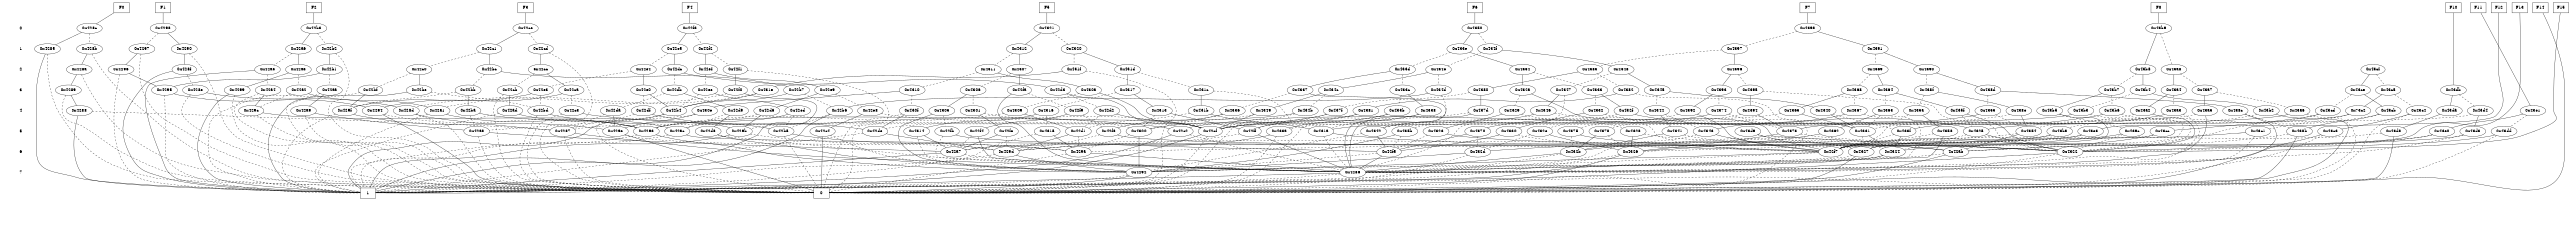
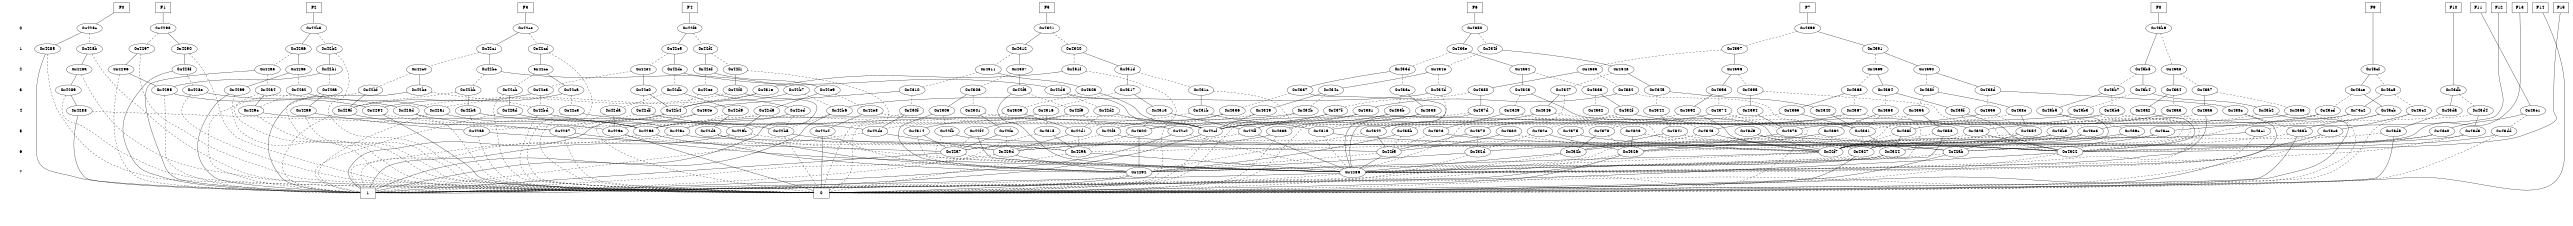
node "F9": added
edge "0x4332" -- "0x4330": removed
